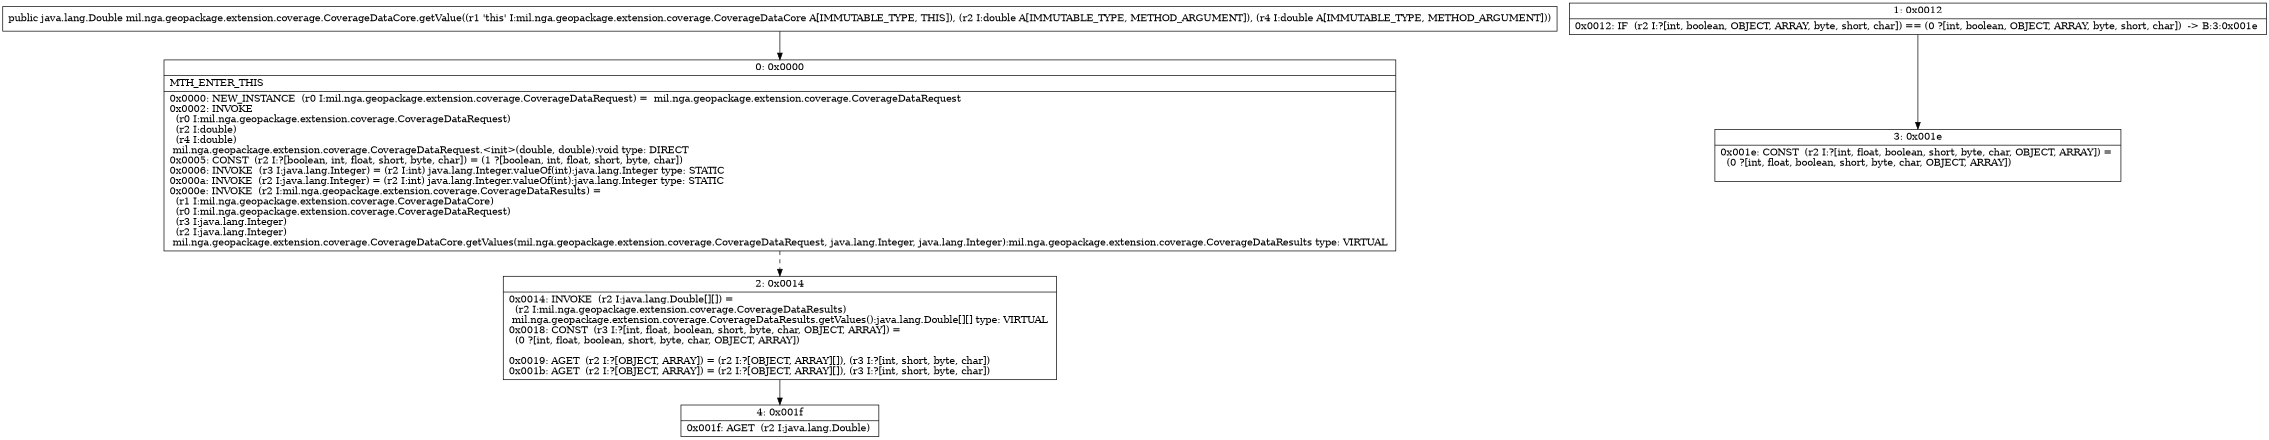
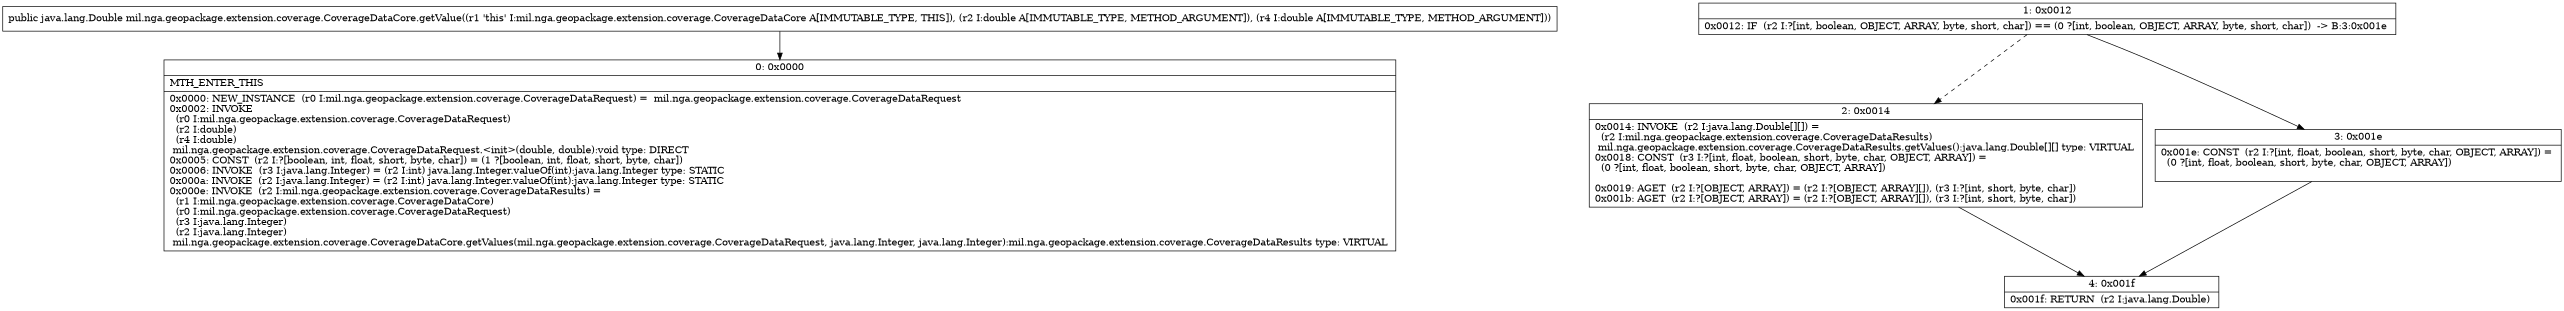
edge "3: 0x001e" -> "4: 0x001f": added
edge "0: 0x0000" -> "2: 0x0014": now "1: 0x0012" -> "2: 0x0014"
node "4: 0x001f": text "0x001f: AGET  (r2 I:java.lang.Double)" -> "0x001f: RETURN  (r2 I:java.lang.Double)"
